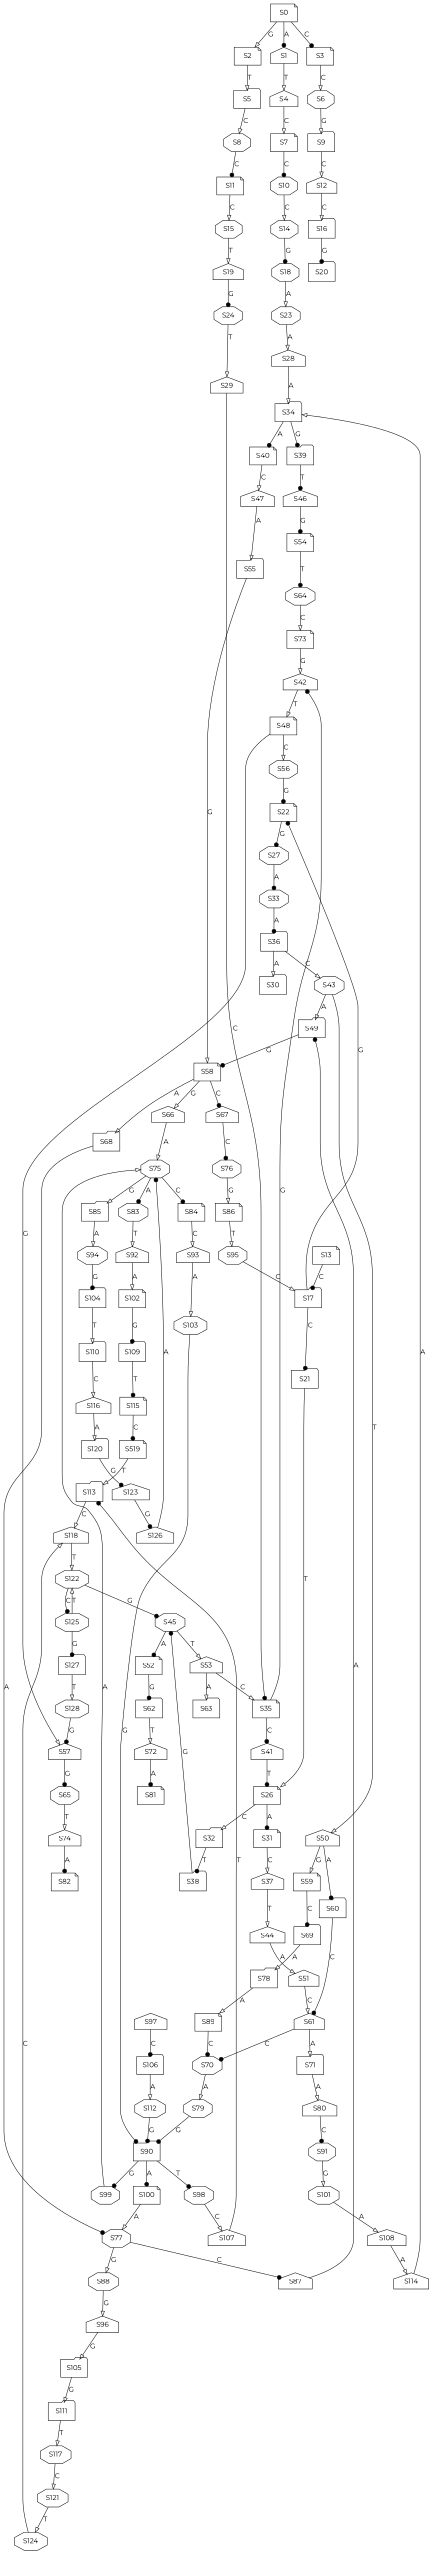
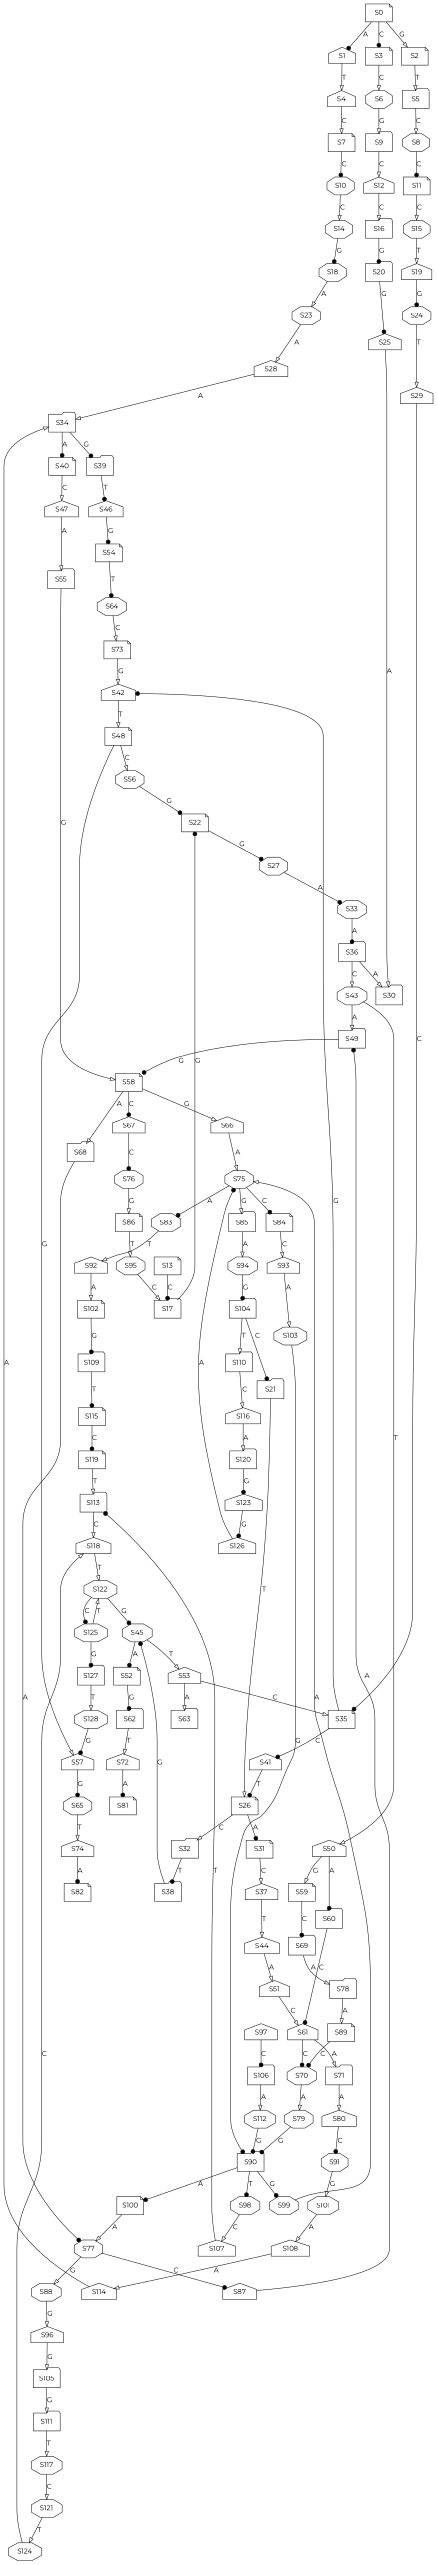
node "S25": added
edge "S17" -> "S21": now "S104" -> "S21"
node "S519": label "S519" -> "S119"
